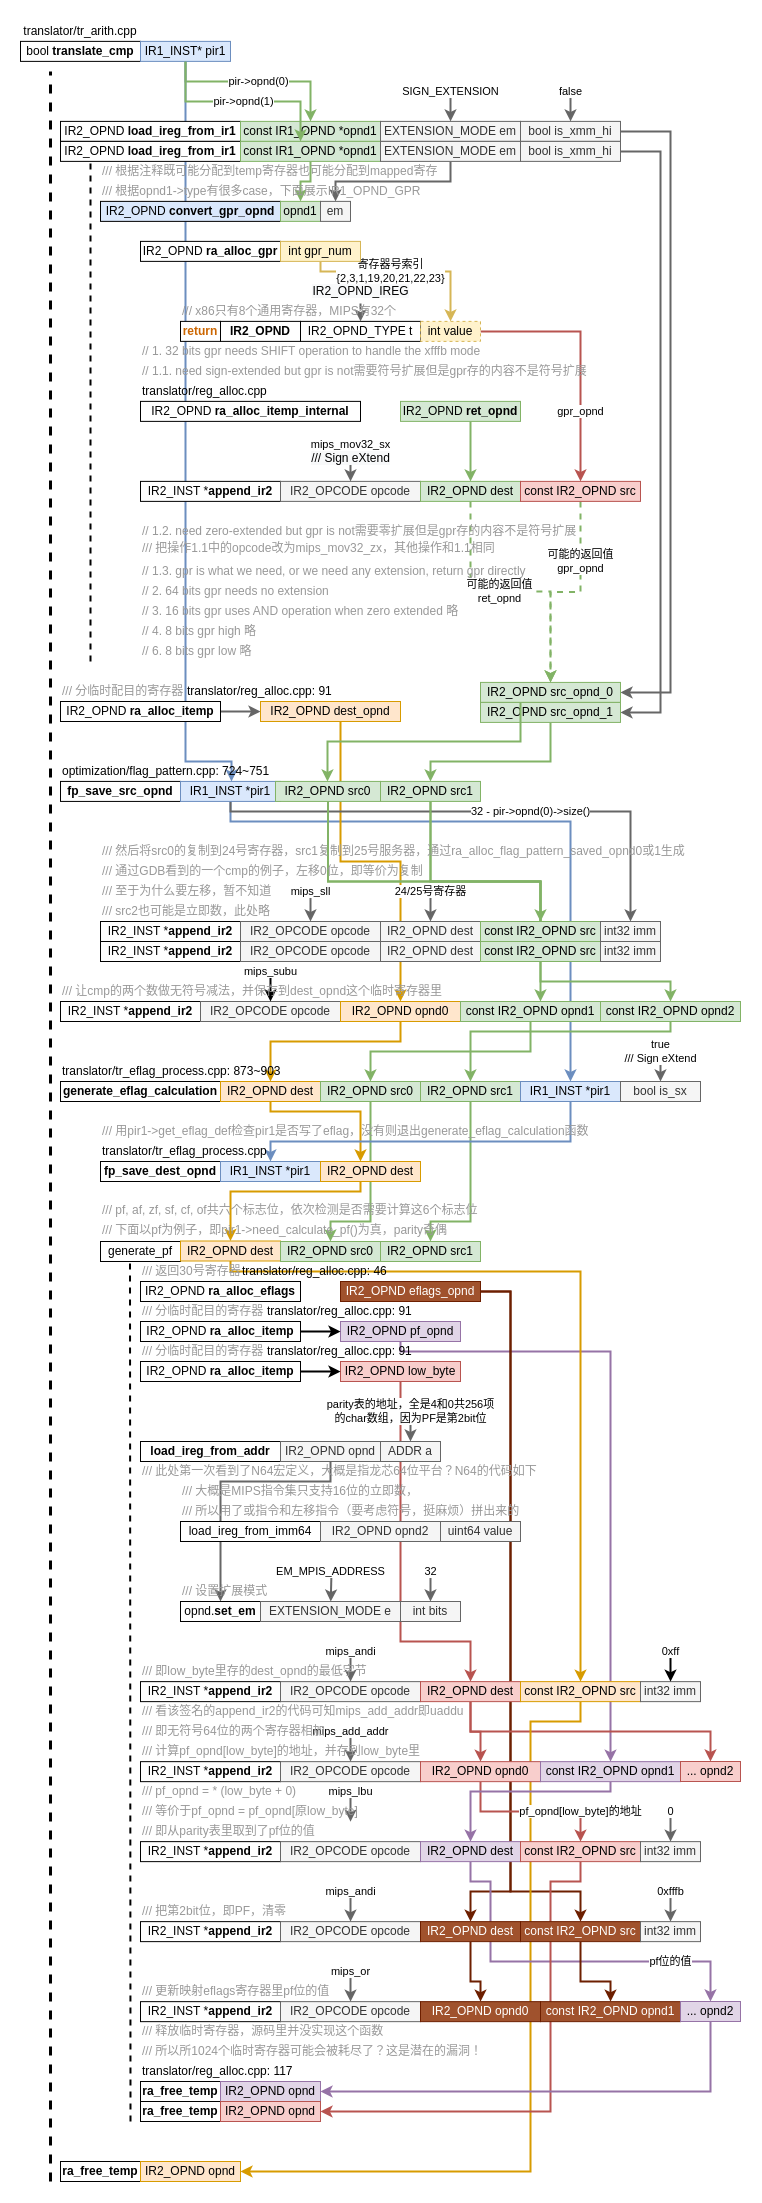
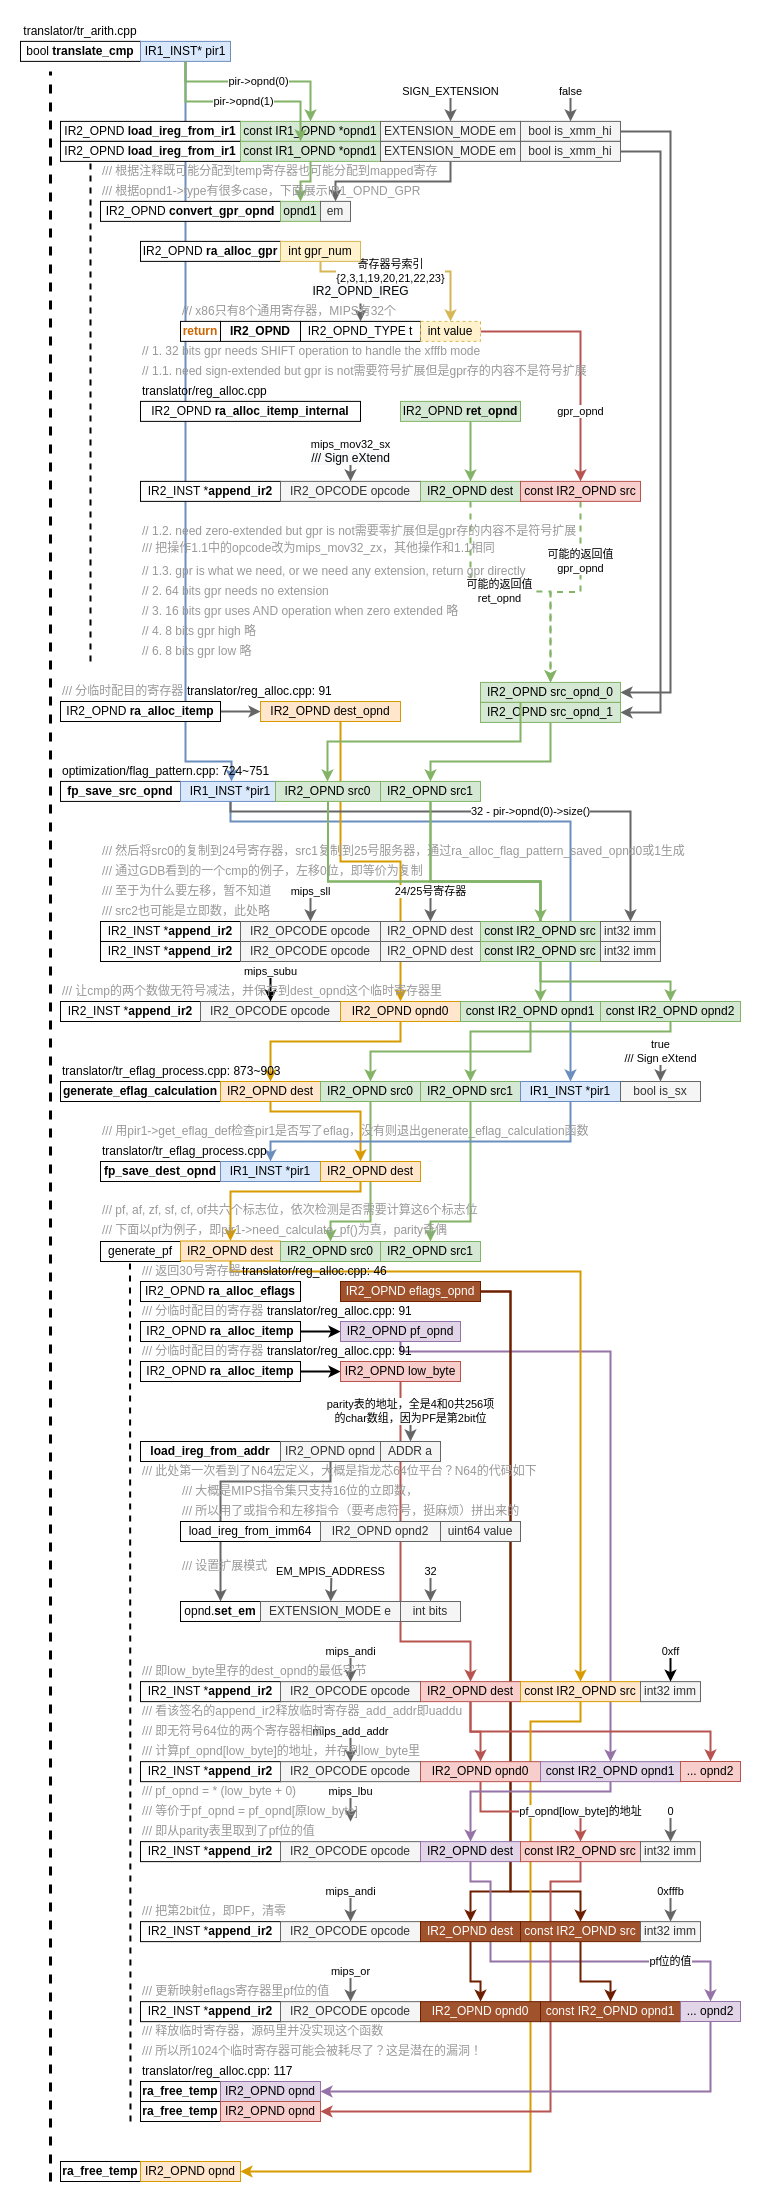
node "IR2_OPND convert_gpr_opnd": fillcolor #dae8fc -> #ffffff
node "/// 设置扩展模式": moved (231, 1592) -> (231, 1567)
node "/// 看该签名的append_ir2的代码可知mips_add_addr即uaddu": label "/// 看该签名的append_ir2的代码可知mips_add_addr即uaddu" -> "/// 看该签名的append_ir2释放临时寄存器_add_addr即uaddu"
